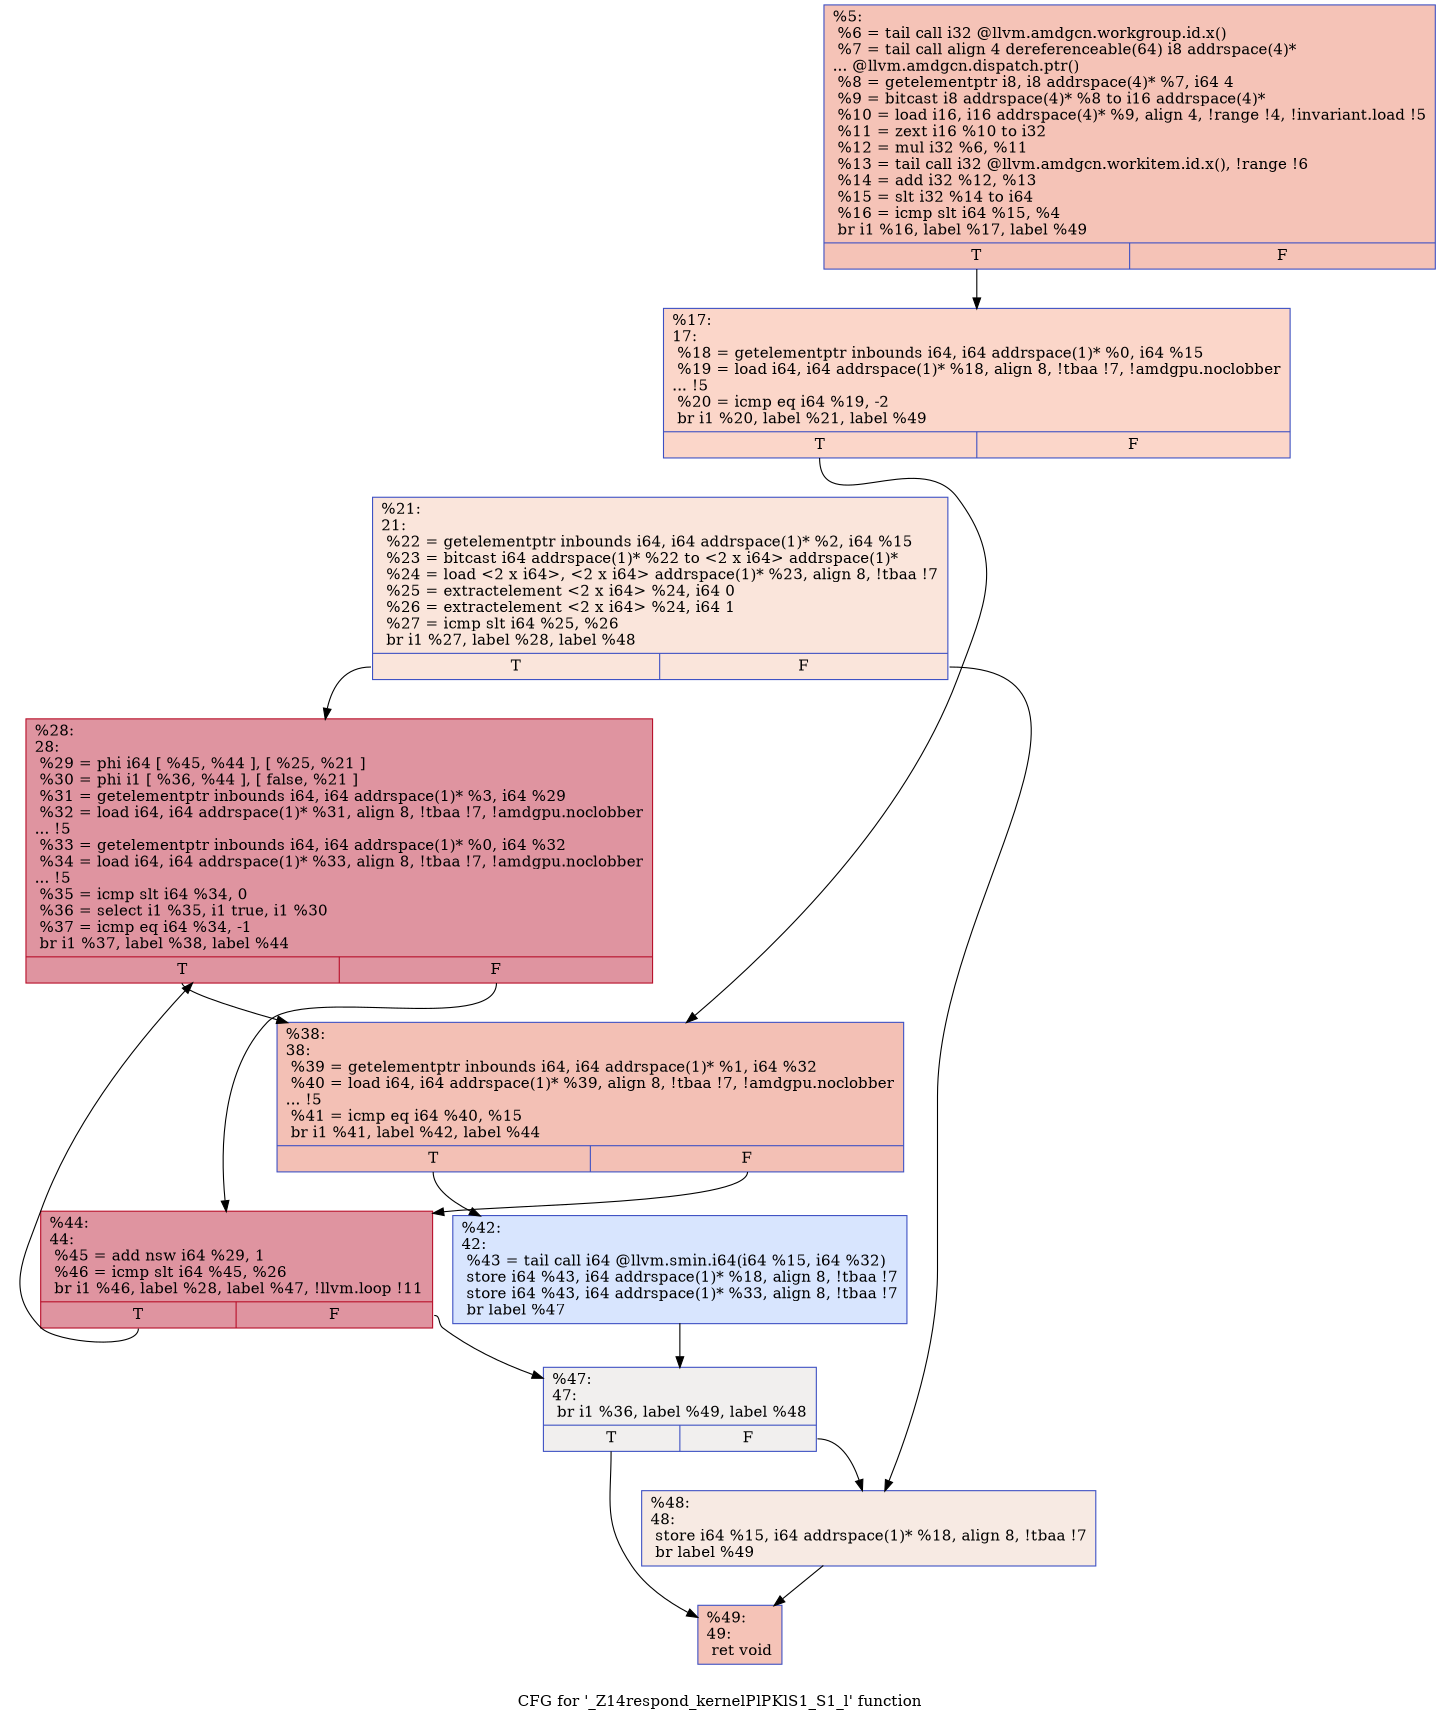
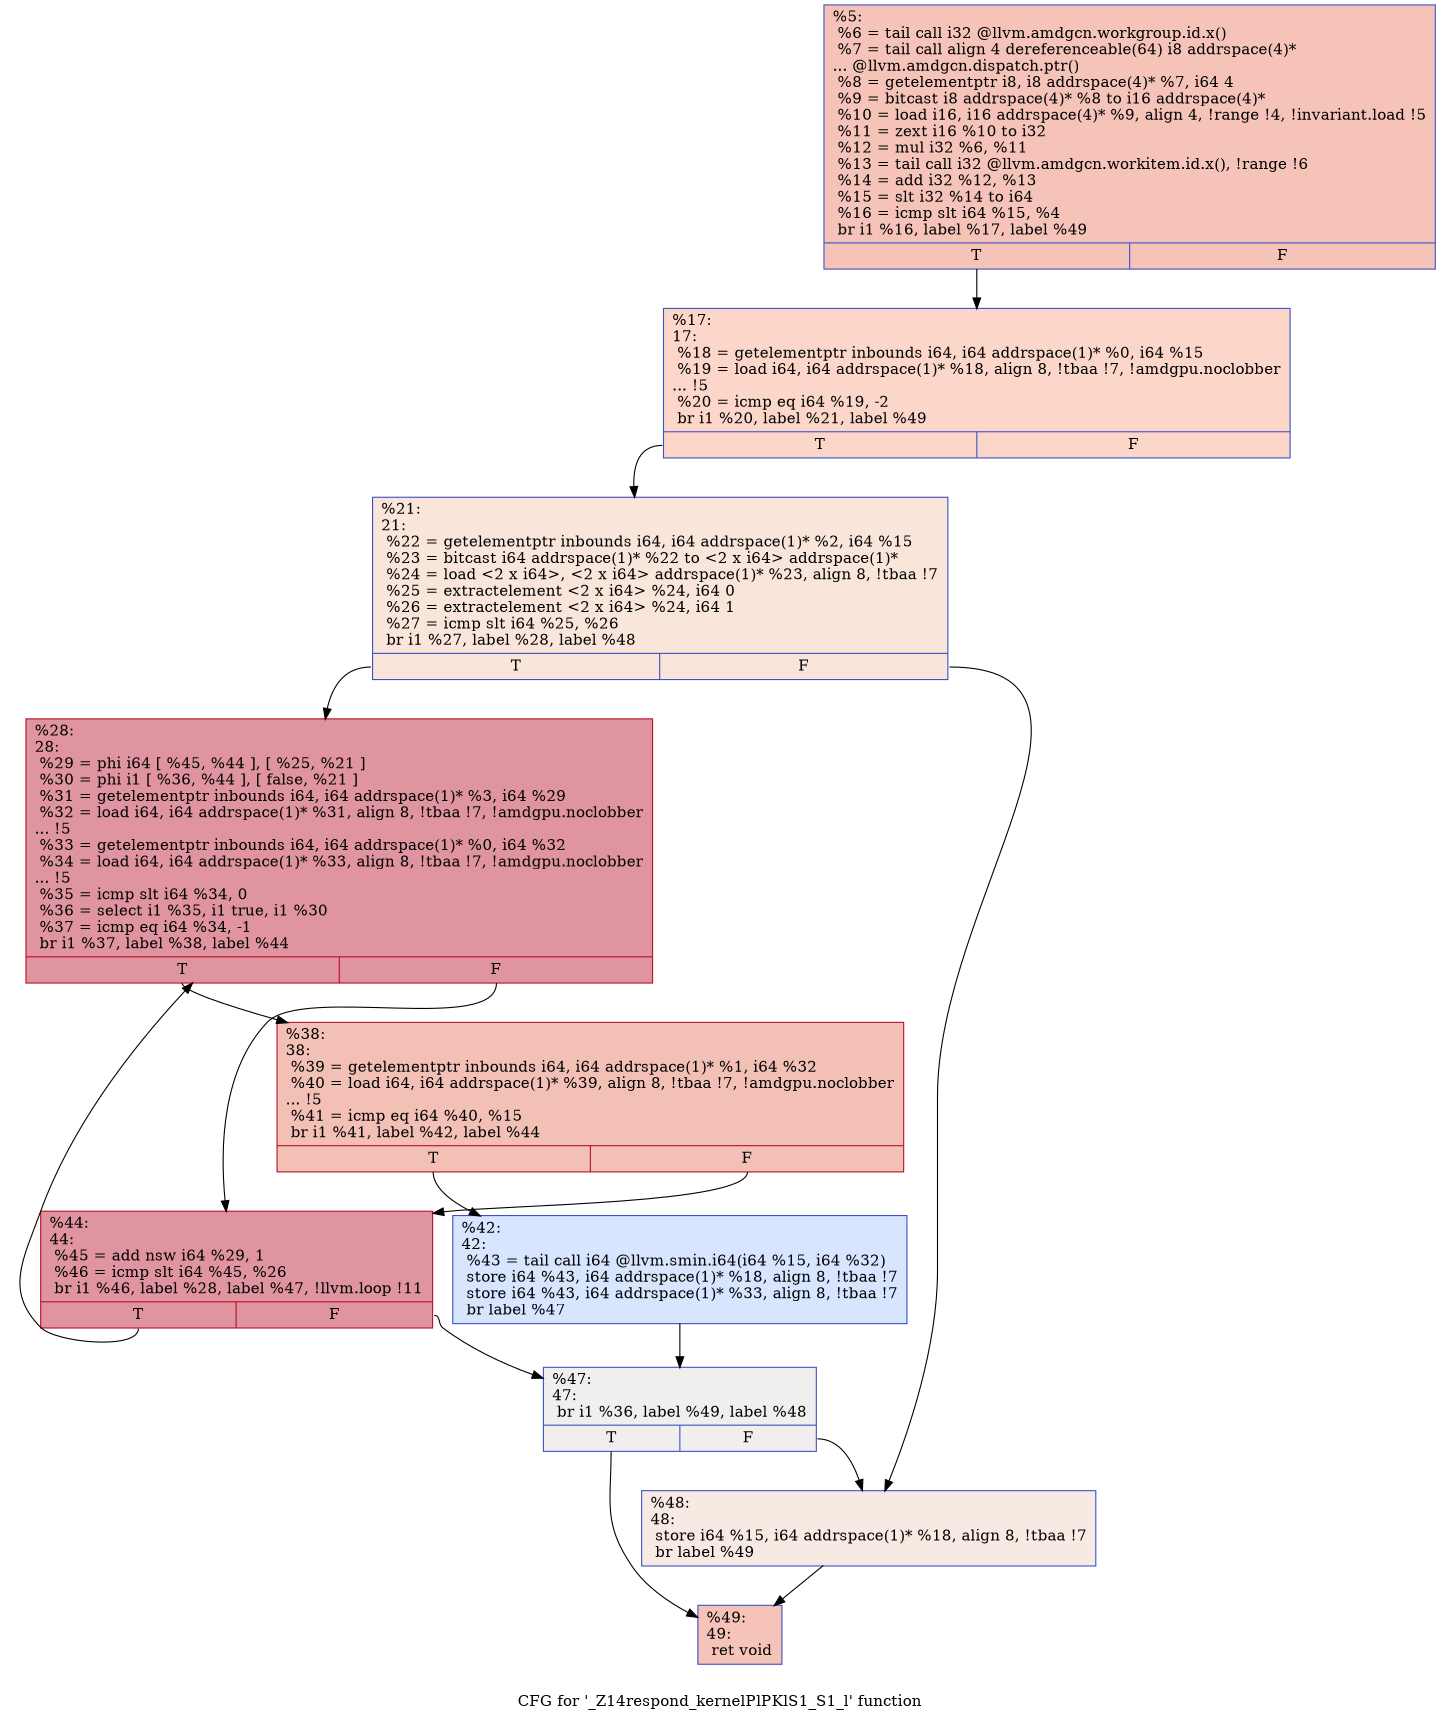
edge "%17:" -> "%38:": now "%17:" -> "%21:"
node "%38:": color #3d50c3ff -> #b70d28ff
